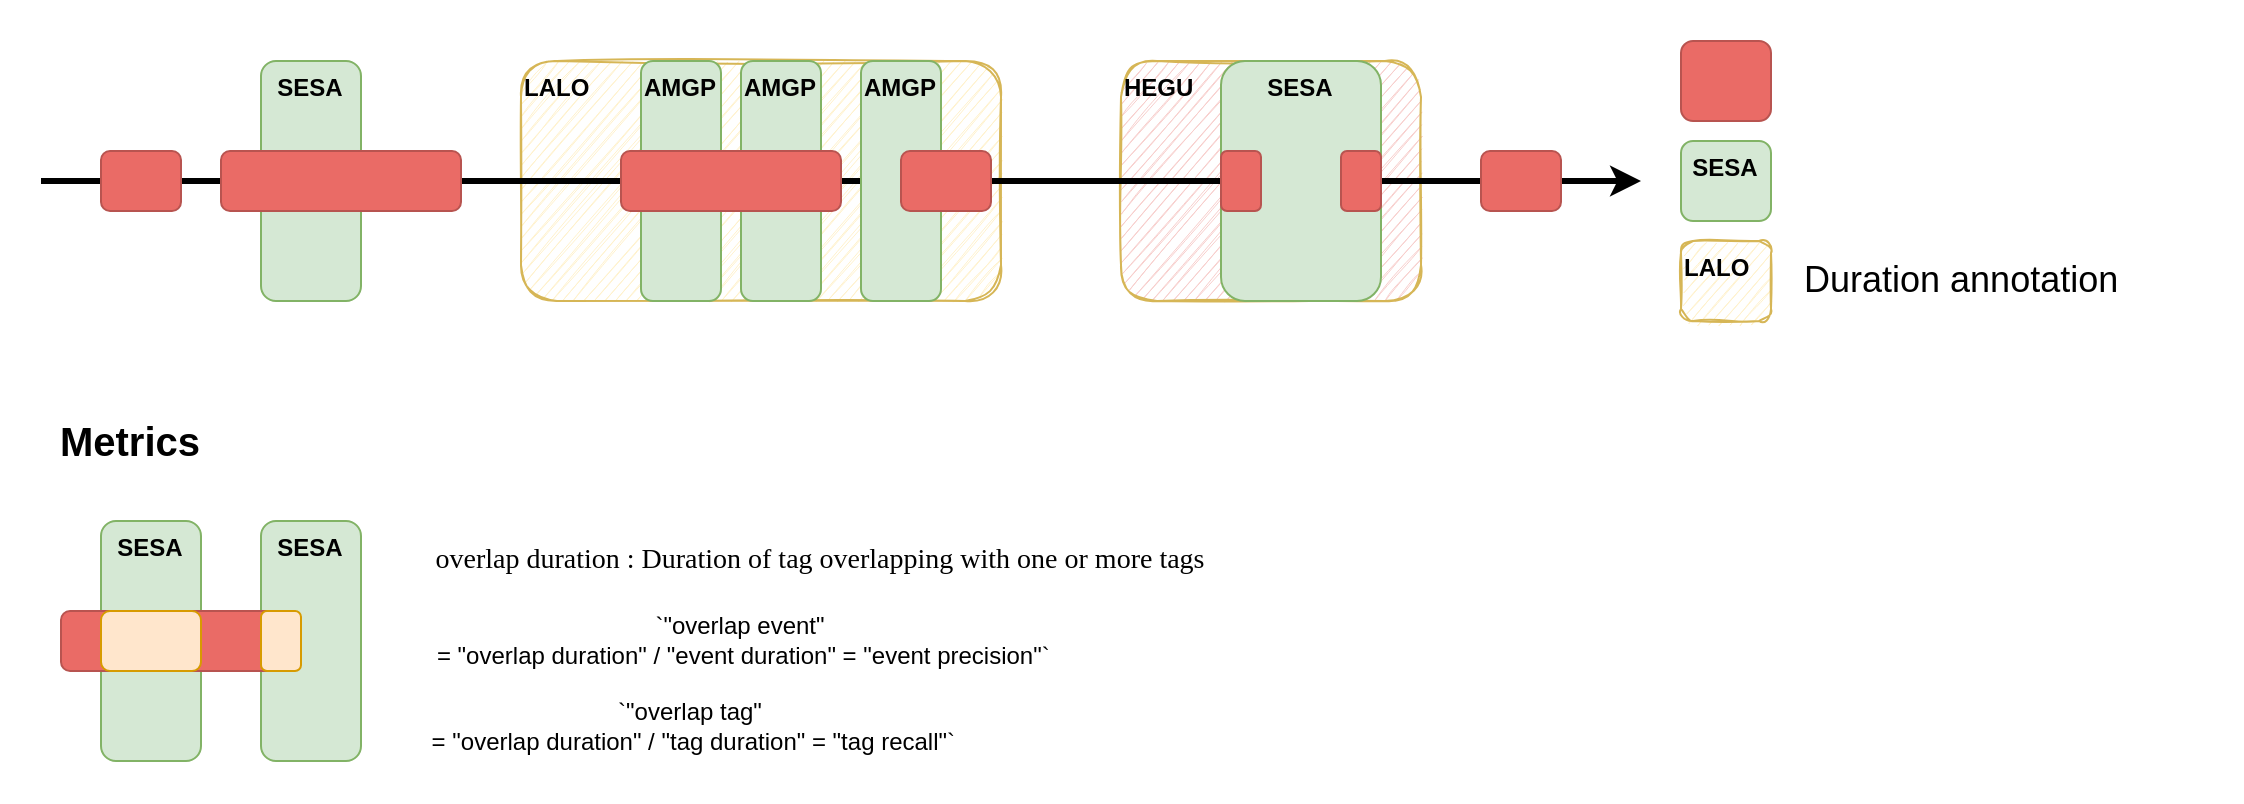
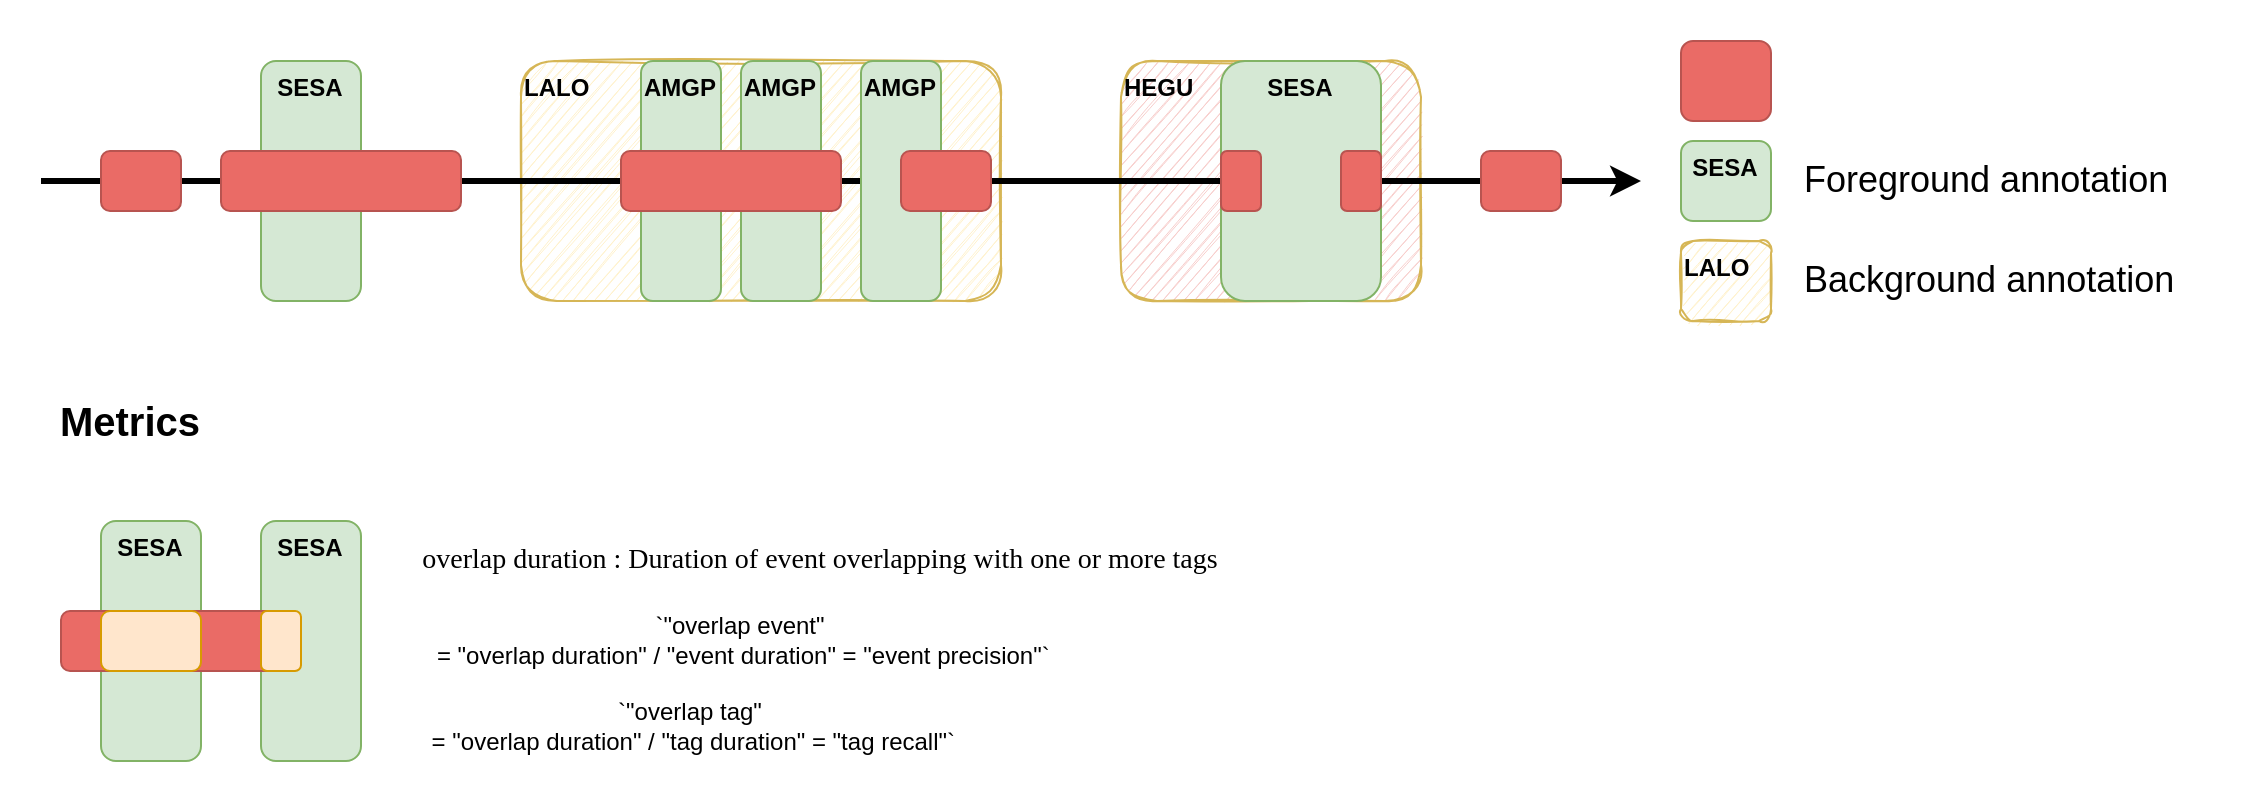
node "Foreground annotation": added
node "Duration annotation": label "Duration annotation" -> "Background annotation"
node "Metrics": moved (131, 441) -> (131, 421)
node "overlap duration : Duration of tag overlapping with one or more tags": label "overlap duration : Duration of tag overlapping with one or more tags" -> "overlap duration : Duration of event overlapping with one or more tags"
